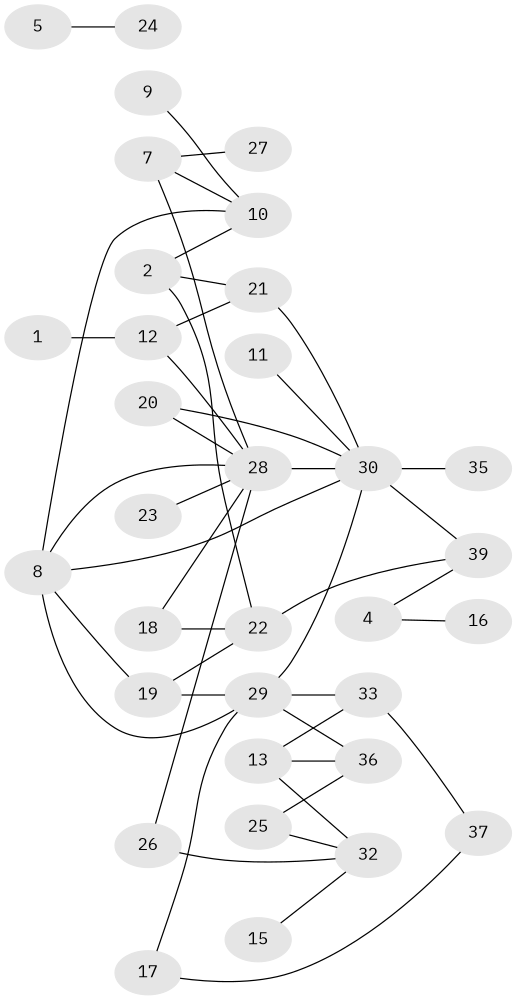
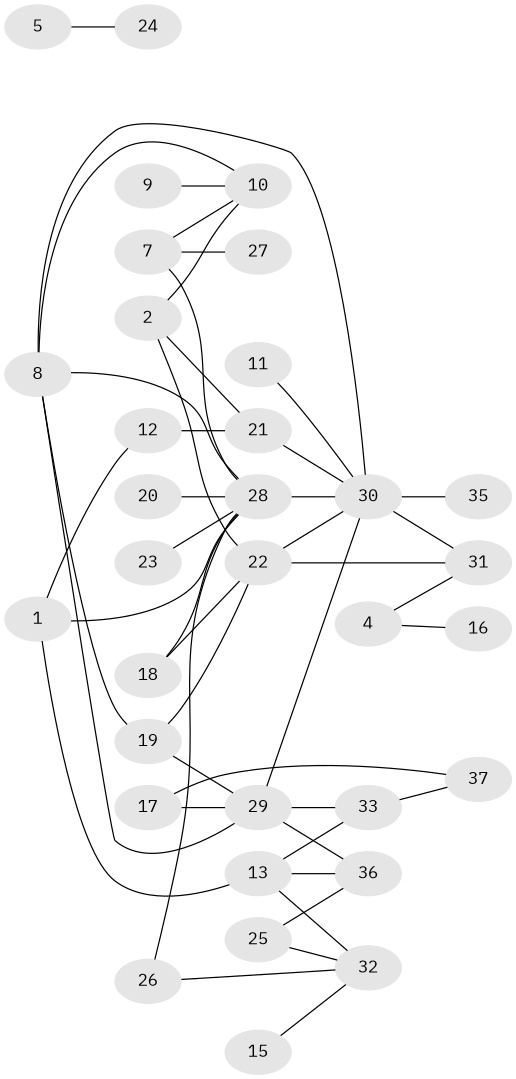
edge "12" -- "28": now "1" -- "28"
edge "20" -- "30": now "22" -- "30"
node "39": label "39" -> "31"
edge "1" -- "13": added
